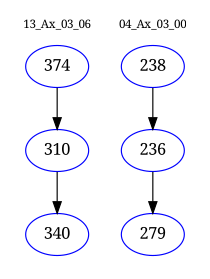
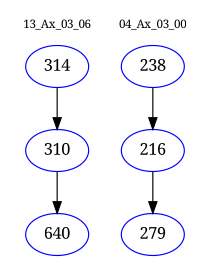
node "374": label "374" -> "314"
node "236": label "236" -> "216"
node "340": label "340" -> "640"
